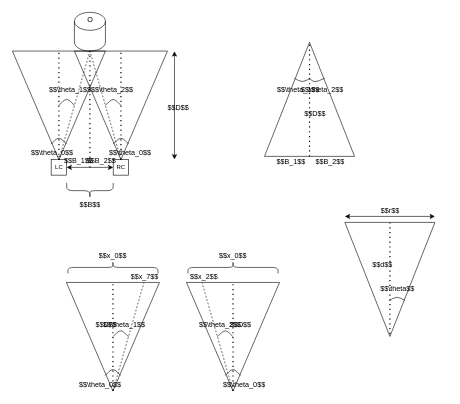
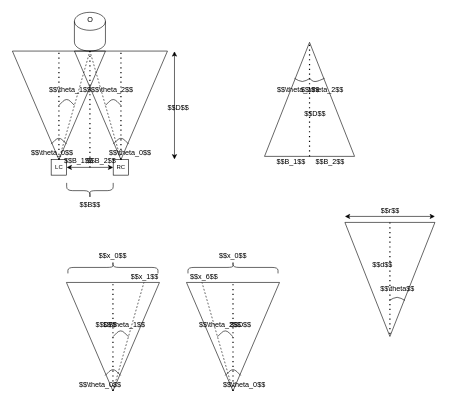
node "$$x_7$$": label "$$x_7$$" -> "$$x_1$$"
node "$$x_2$$": label "$$x_2$$" -> "$$x_6$$"
